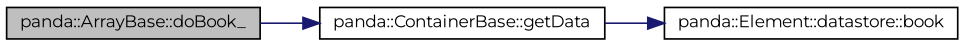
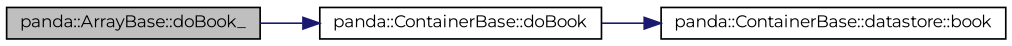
node "panda::ContainerBase::getData": label "panda::ContainerBase::getData" -> "panda::ContainerBase::doBook"
node "panda::Element::datastore::book": label "panda::Element::datastore::book" -> "panda::ContainerBase::datastore::book"
